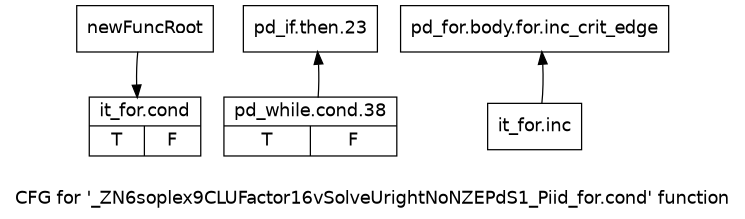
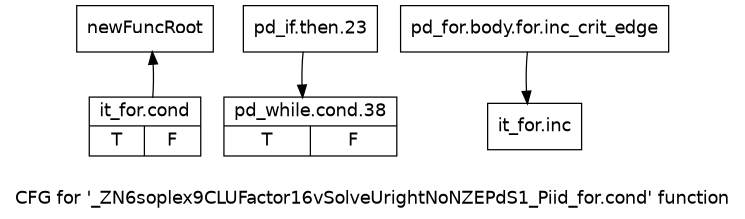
edge "newFuncRoot" -> "it_for.cond": reversed
edge "pd_while.cond.38" -> "pd_if.then.23": reversed
edge "it_for.inc" -> "pd_for.body.for.inc_crit_edge": reversed
